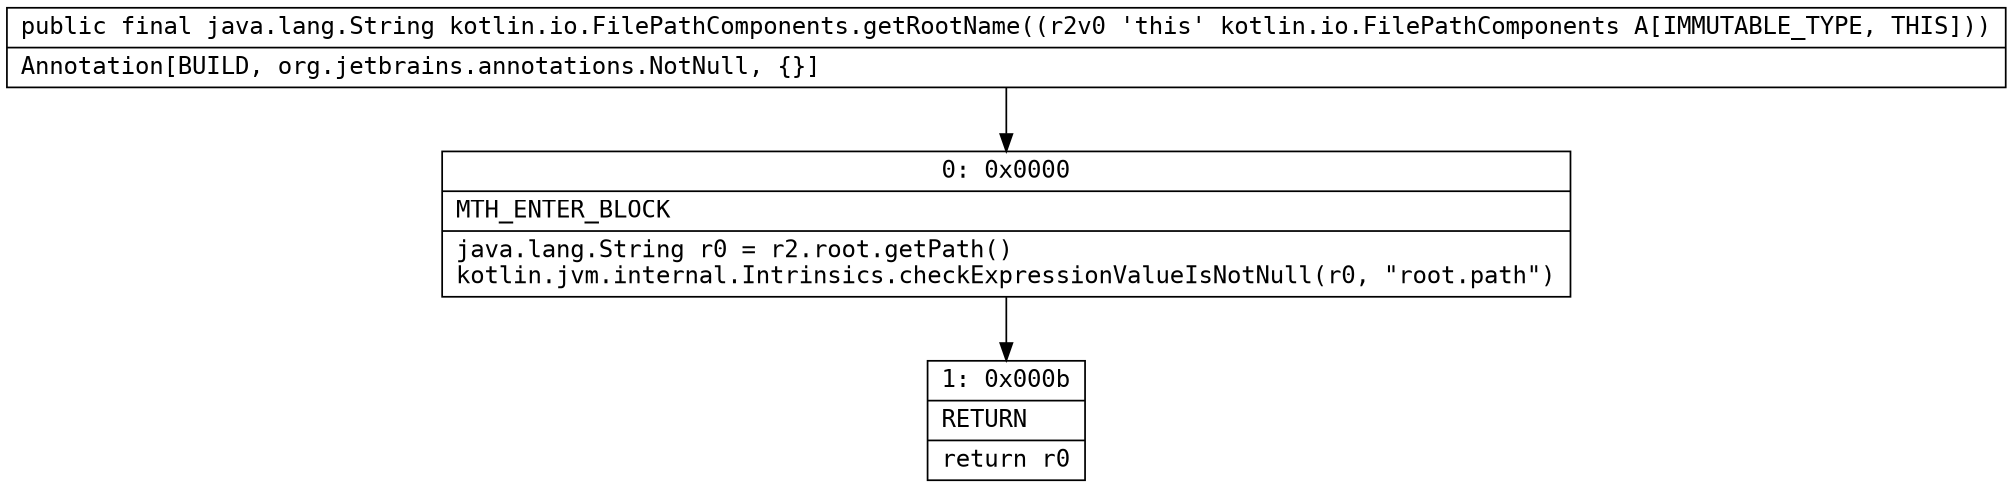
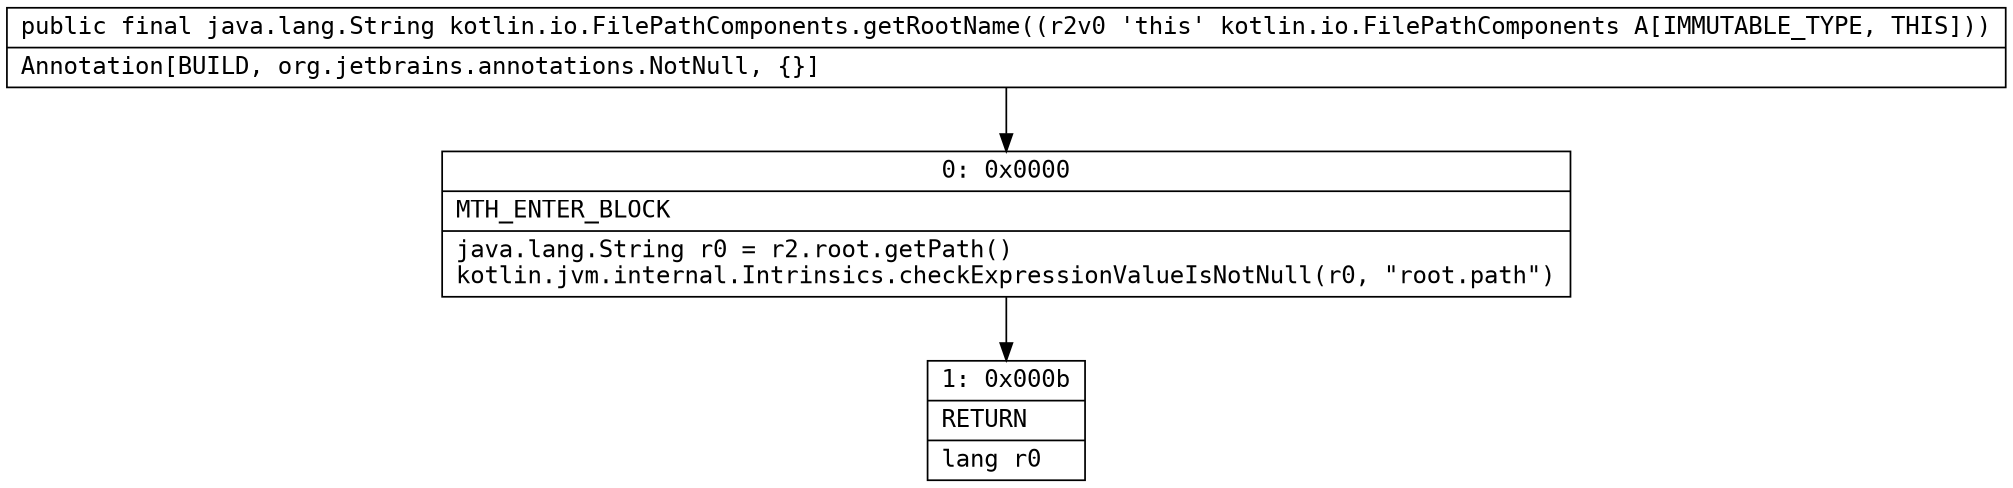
node "1: 0x000b": text "return r0" -> "lang r0"
